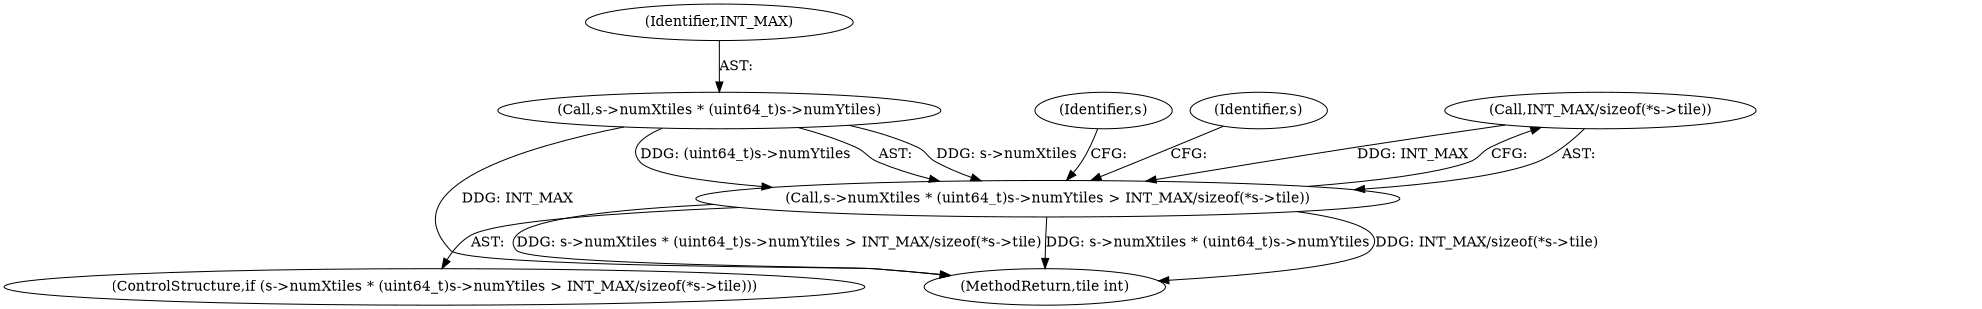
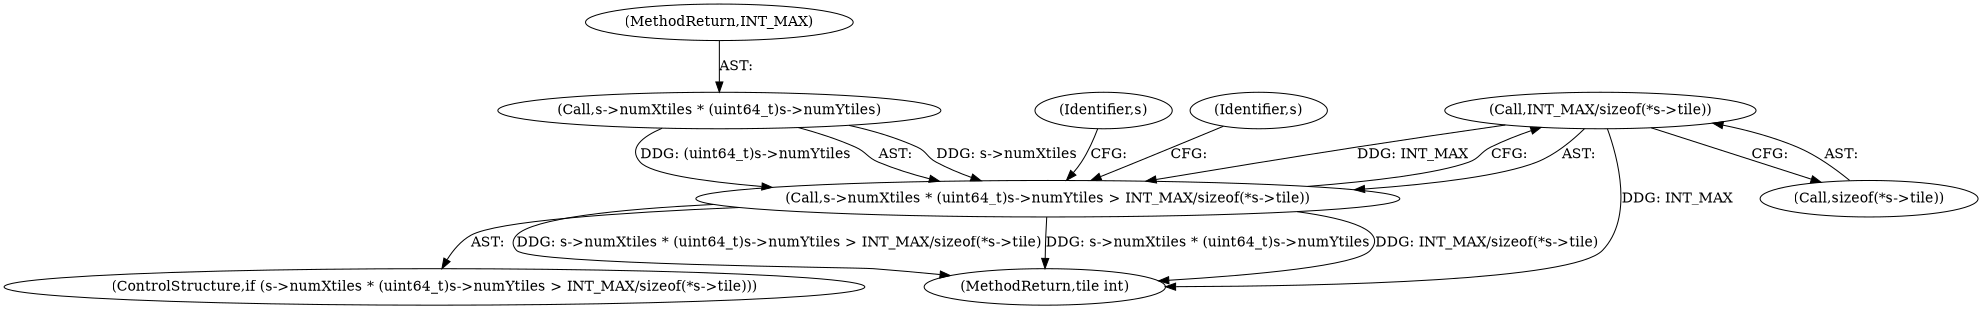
node "(Identifier,INT_MAX)": label "(Identifier,INT_MAX)" -> "(MethodReturn,INT_MAX)"
node "(Call,sizeof(*s->tile))": added
edge "(Call,s->numXtiles * (uint64_t)s->numYtiles)" -> "(MethodReturn,tile int)": now "(Call,INT_MAX/sizeof(*s->tile))" -> "(MethodReturn,tile int)"
